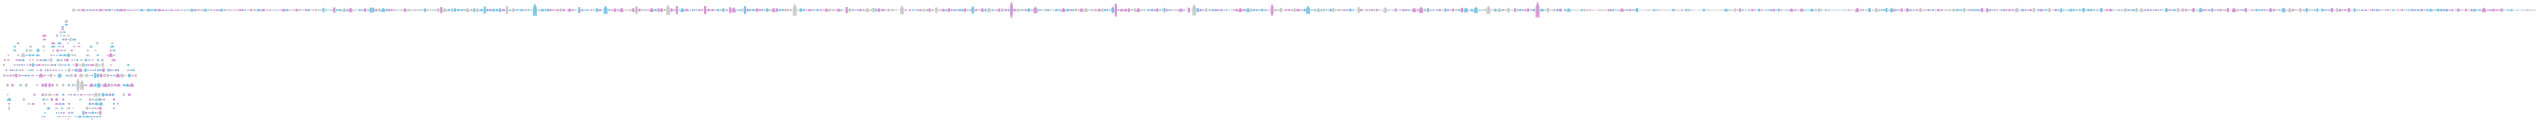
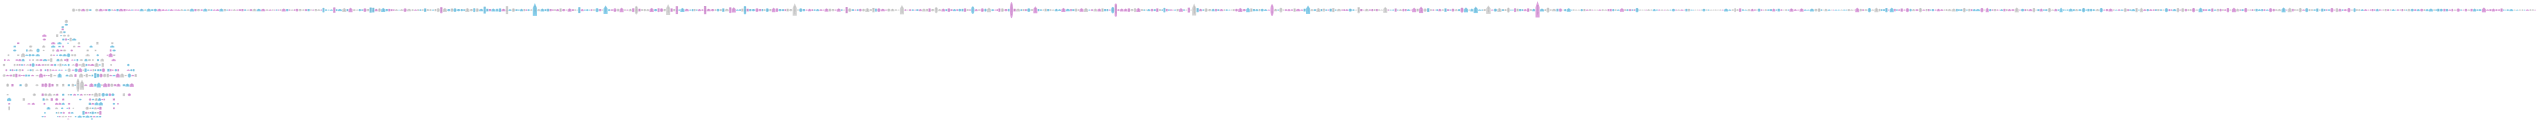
node "# 0x2eb JUMPDEST PUSHX Data JUMP": removed
